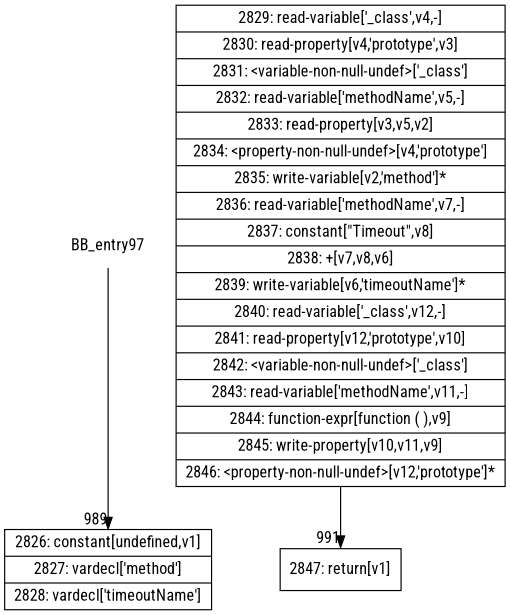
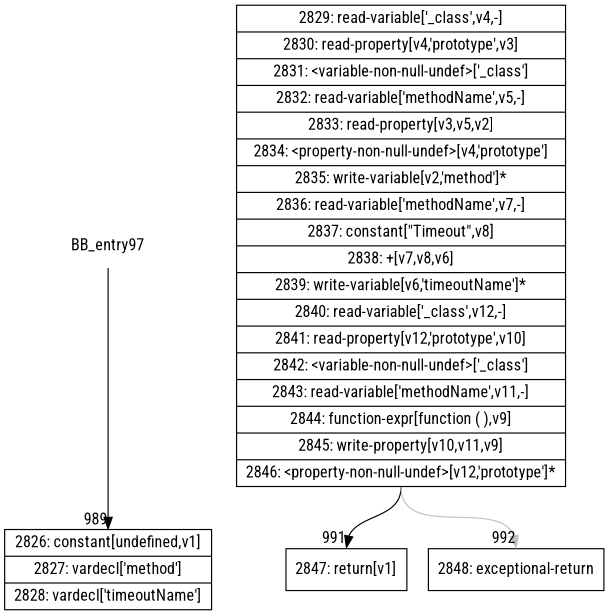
node "2848: exceptional-return": added
